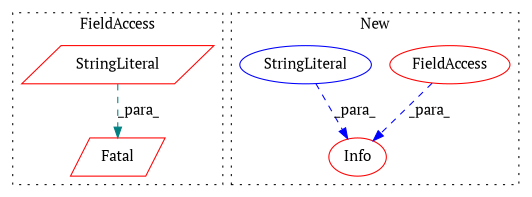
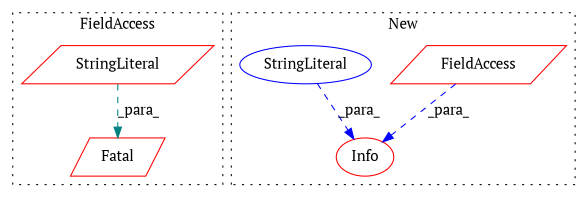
node "FieldAccess": shape ellipse -> parallelogram
